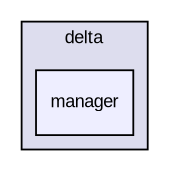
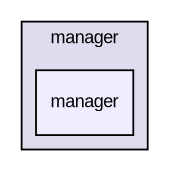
cluster "delta": label "delta" -> "manager"
